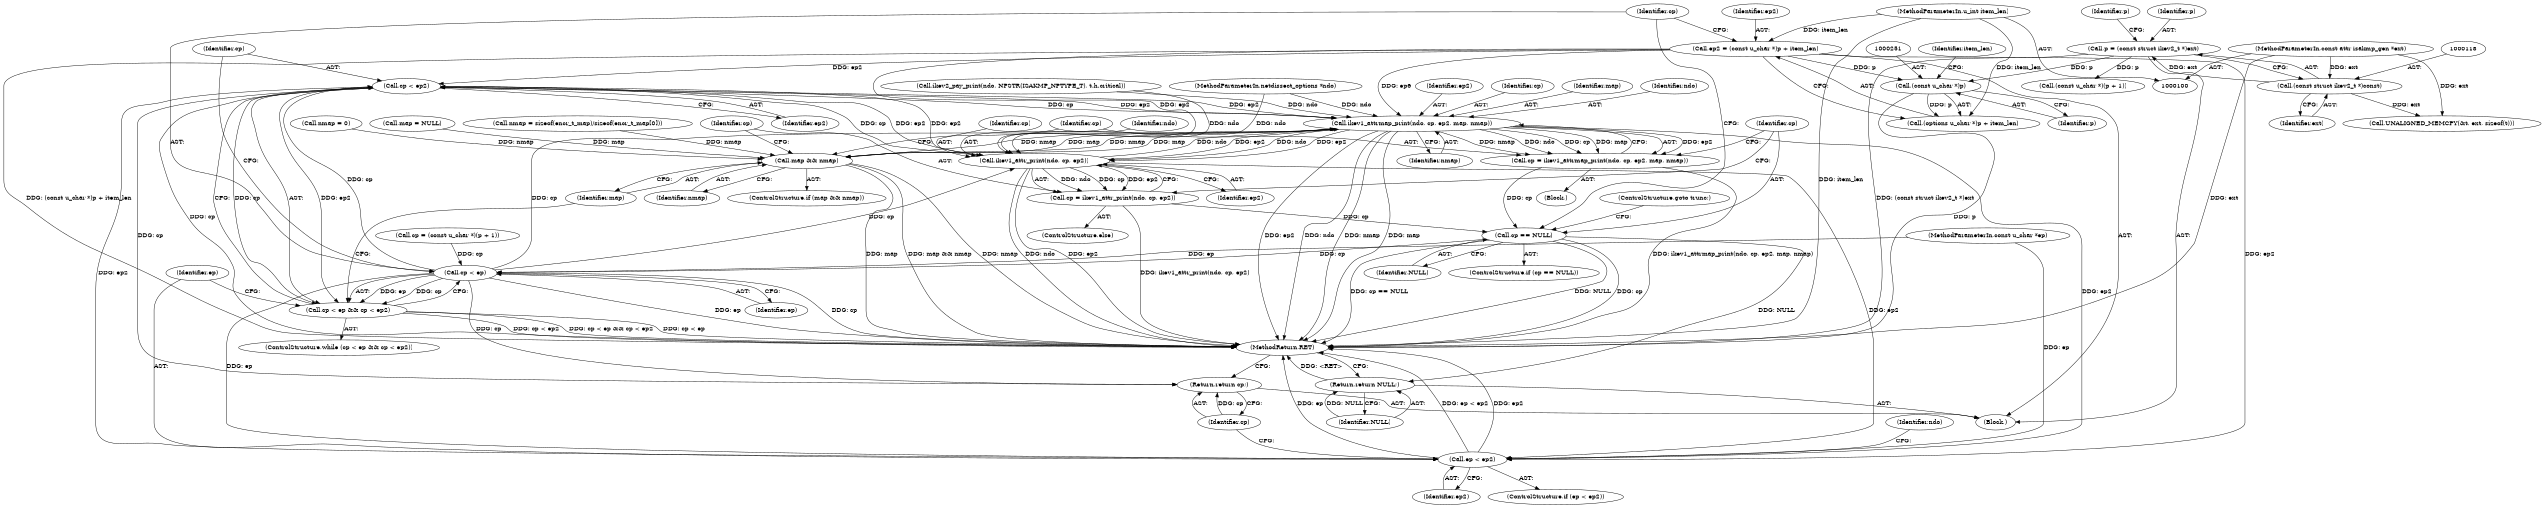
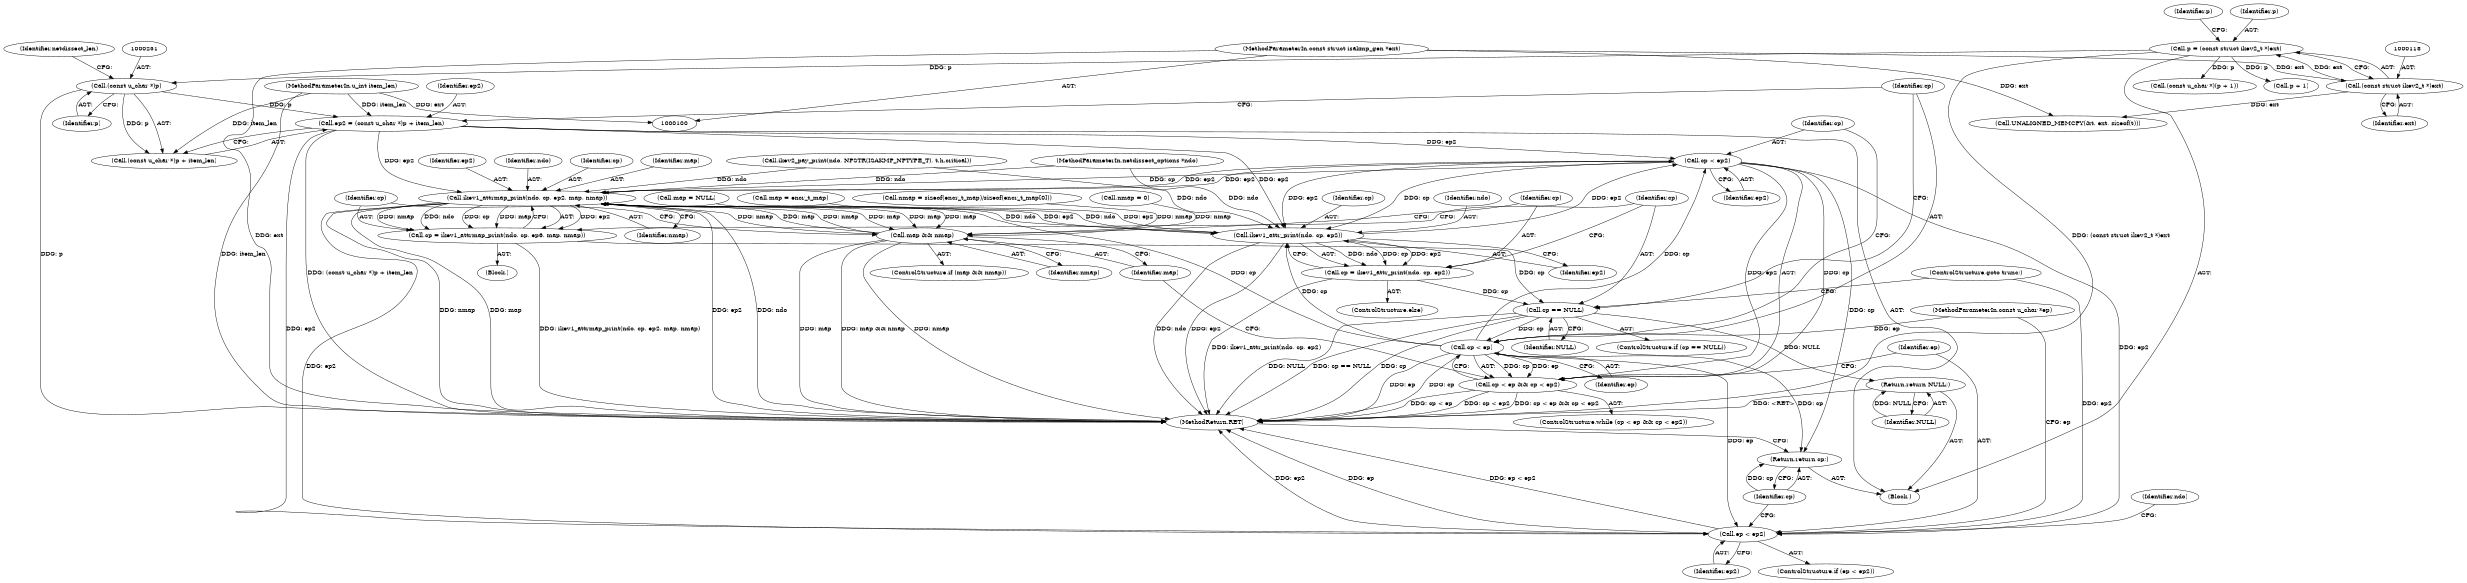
node "(Identifier,item_len)": label "(Identifier,item_len)" -> "(Identifier,netdissect_len)"
edge "(MethodParameterIn,u_int item_len)" -> "1000100": label "AST: " -> "DDG: ext"
node "(MethodParameterIn,const attr isakmp_gen *ext)": label "(MethodParameterIn,const attr isakmp_gen *ext)" -> "(MethodParameterIn,const struct isakmp_gen *ext)"
edge "(Call,ep2 = (const u_char *)p + item_len)" -> "(Call,(const u_char *)p)": reversed
edge "(Call,ep2 = (const u_char *)p + item_len)" -> "(Call,ikev1_attrmap_print(ndo, cp, ep2, map, nmap))": label "DDG: ep6" -> "DDG: ep2"
node "(Call,p + 1)": added
node "(Call,(const struct ikev2_t *)const)": label "(Call,(const struct ikev2_t *)const)" -> "(Call,(const struct ikev2_t *)ext)"
node "(Call,(options u_char *)p + item_len)": label "(Call,(options u_char *)p + item_len)" -> "(Call,(const u_char *)p + item_len)"
edge "(Call,cp < ep && cp < ep2)" -> "(Call,cp < ep2)": removed, label "CFG:"
node "(Call,cp = ikev1_attrmap_print(ndo, cp, ep2, map, nmap))": label "(Call,cp = ikev1_attrmap_print(ndo, cp, ep2, map, nmap))" -> "(Call,cp = ikev1_attrmap_print(ndo, cp, ep6, map, nmap))"
edge "(Call,ikev1_attr_print(ndo, cp, ep2))" -> "(Call,ep < ep2)": now "(ControlStructure,goto trunc;)" -> "(Call,ep < ep2)"
node "(Call,map = encr_t_map)": added
node "(Call,cp = (const u_char *)(p + 1))": removed
edge "(Call,cp < ep2)" -> "(MethodReturn,RET)": removed, label "DDG: cp"
edge "(MethodParameterIn,const u_char *ep)" -> "(Call,ep < ep2)": label "DDG: ep" -> "CFG: ep"
edge "(MethodReturn,RET)" -> "(Return,return NULL;)": removed, label "CFG:"
